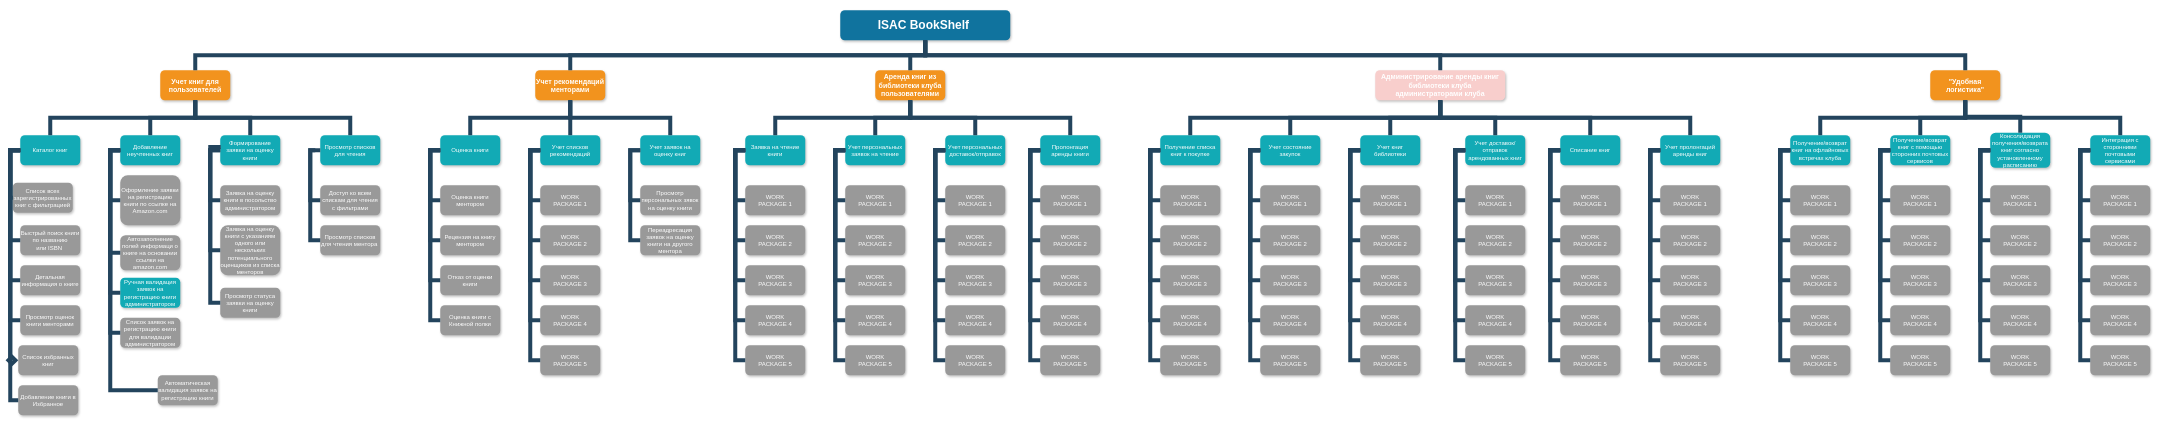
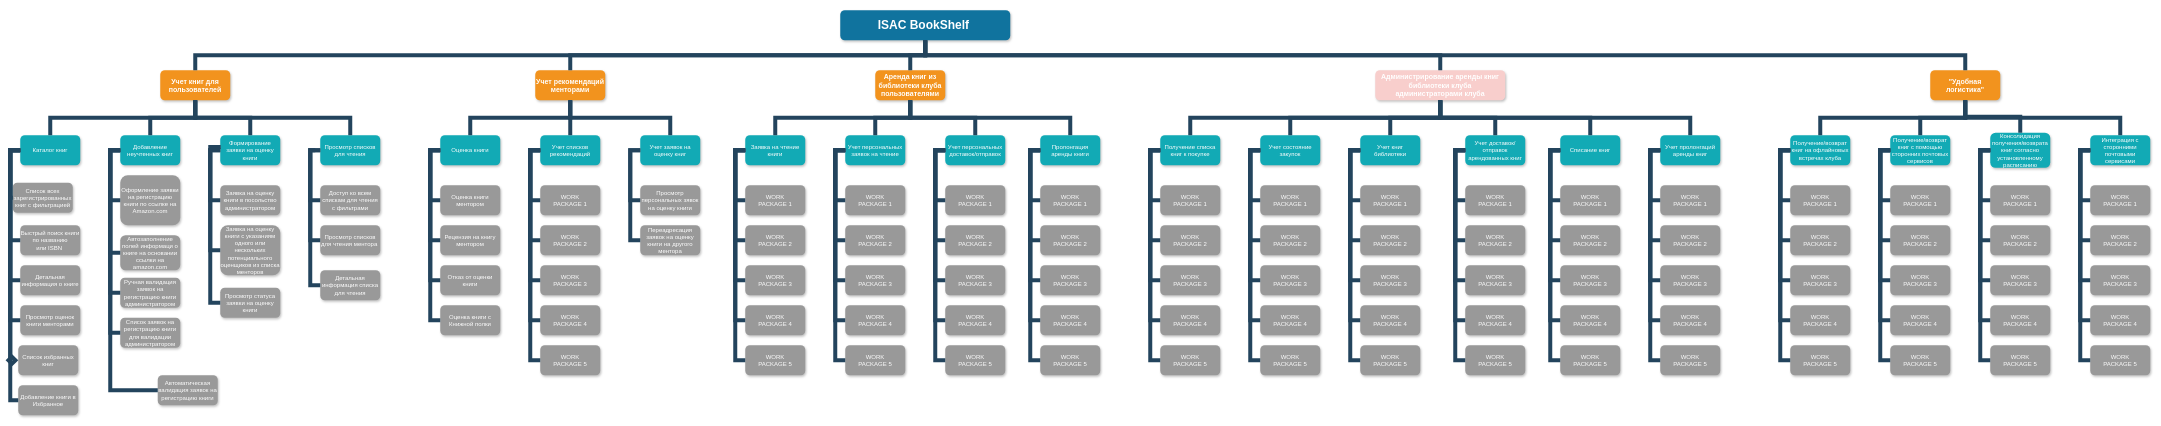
edge "Просмотр списков для чтения" -- "Детальная информация списка для чтения": added
node "Детальная информация списка для чтения": added
node "Ручная валидация заявок на регистрацию книги администратором": fillcolor #12aab5 -> #999999
